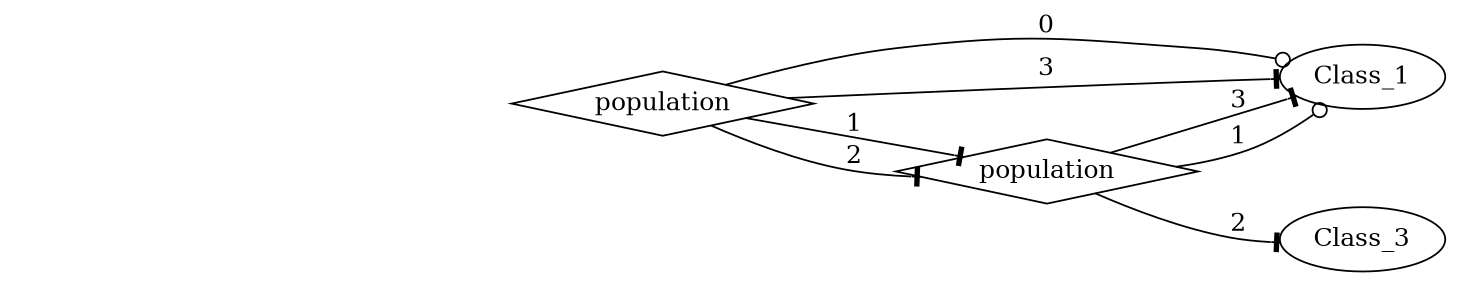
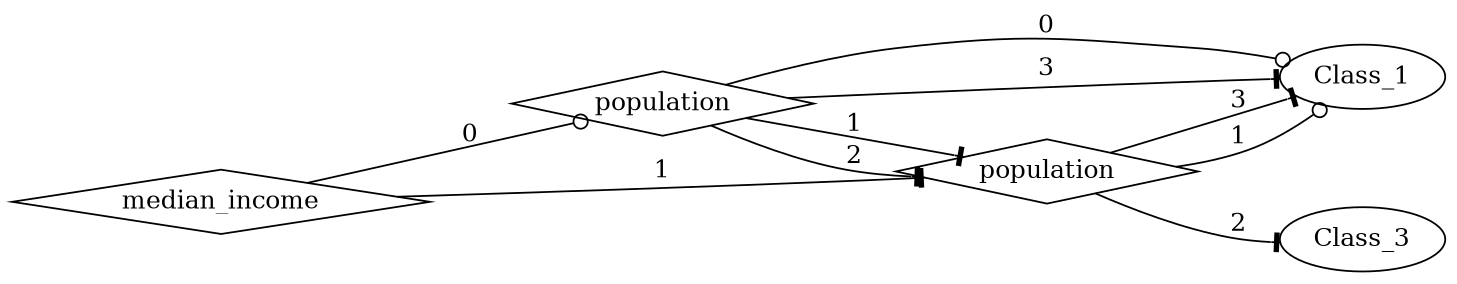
node "median_income": added
